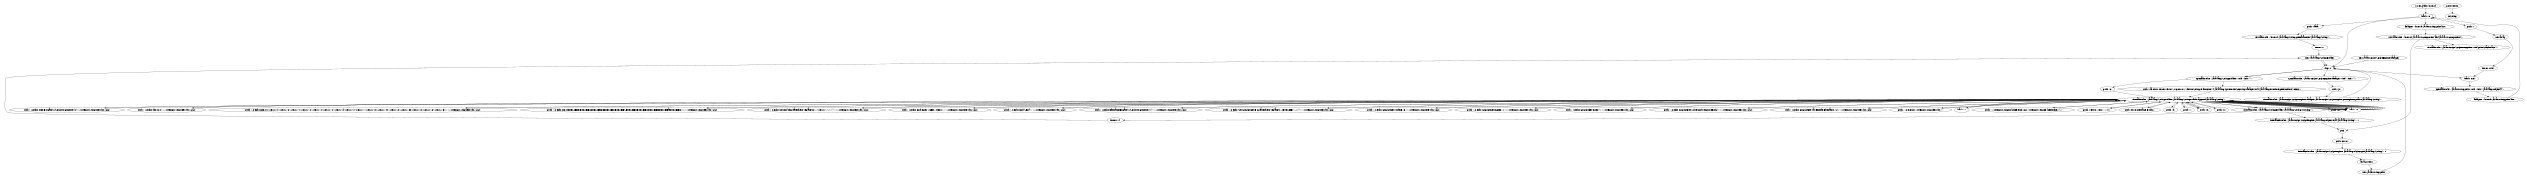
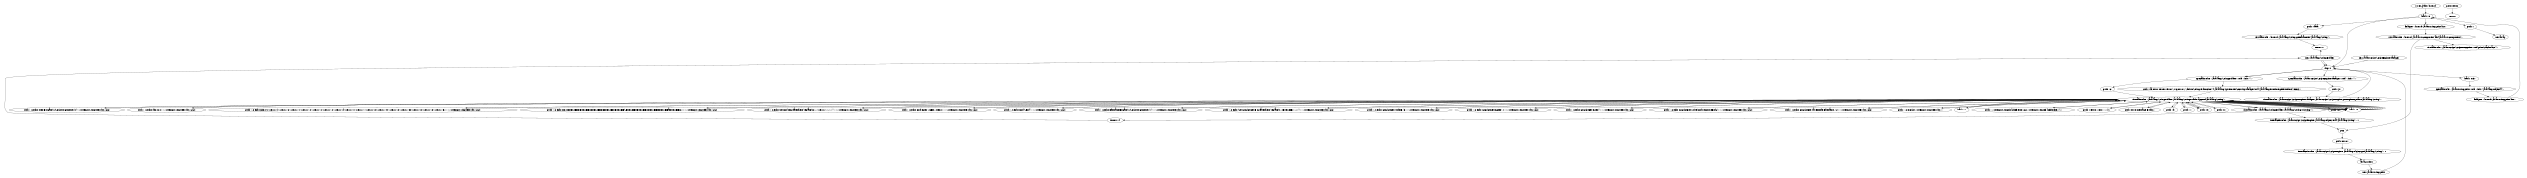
node "toString": label "toString" -> "return"
edge "store.r r1" -> "new java.lang.StringBuilder": reversed
node "store.r $r57": removed
